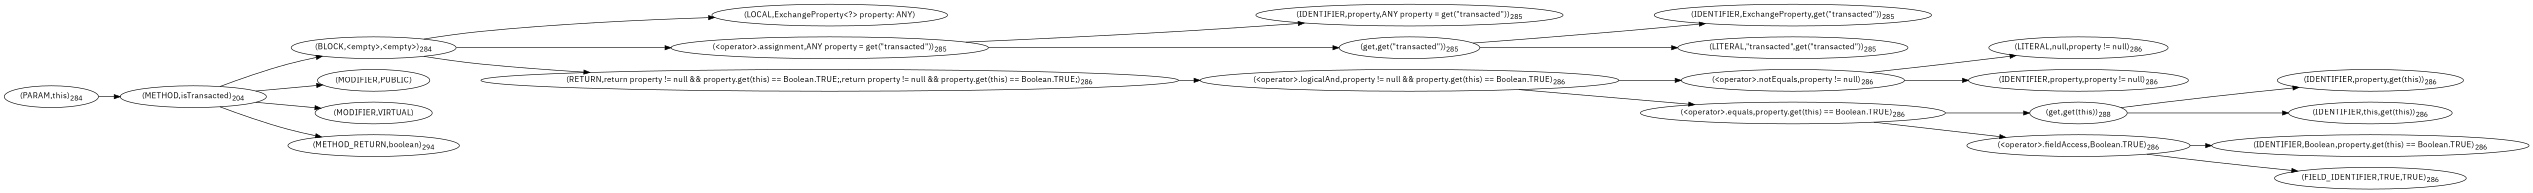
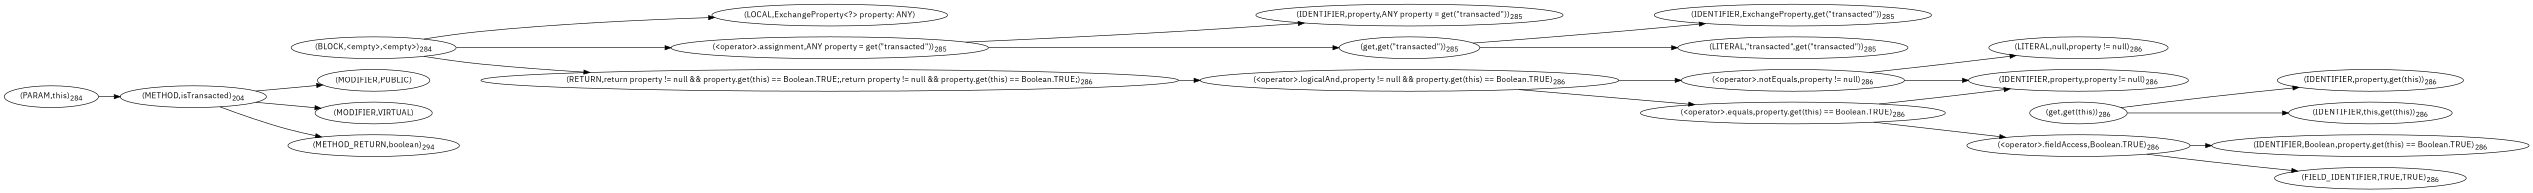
edge "(METHOD,isTransacted)" -> "(BLOCK,<empty>,<empty>)": removed
node "(get,get(this))": text "288" -> "286"
edge "(<operator>.equals,property.get(this) == Boolean.TRUE)" -> "(get,get(this))": now "(<operator>.equals,property.get(this) == Boolean.TRUE)" -> "(IDENTIFIER,property,property != null)"
